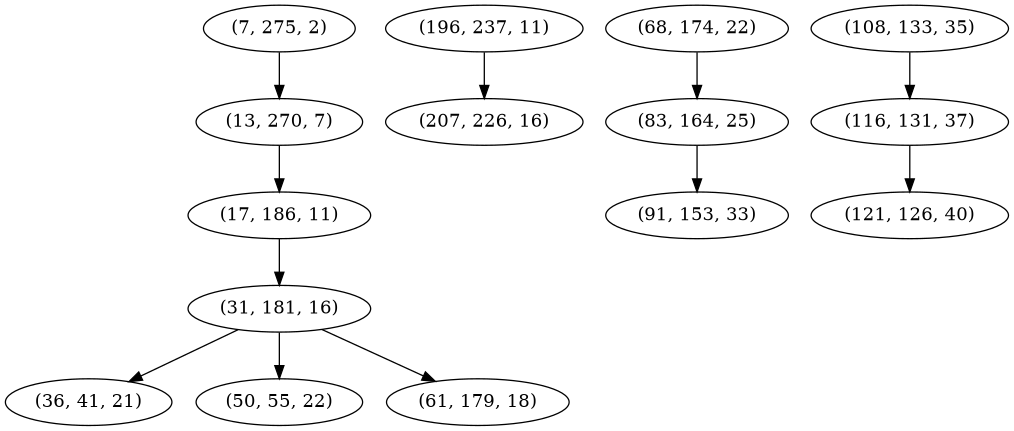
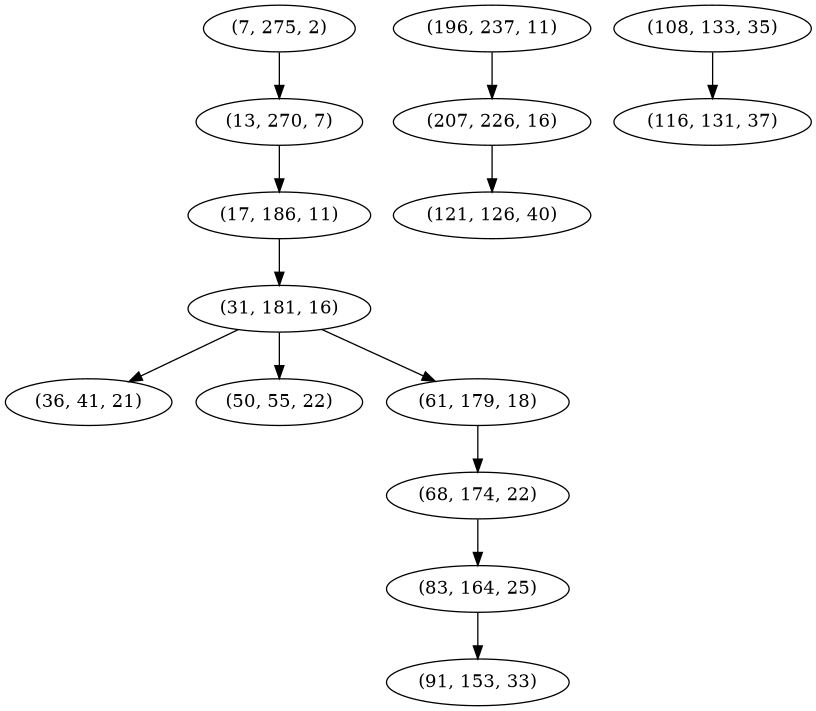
edge "(116, 131, 37)" -> "(121, 126, 40)": now "(207, 226, 16)" -> "(121, 126, 40)"
edge "(61, 179, 18)" -> "(68, 174, 22)": added
